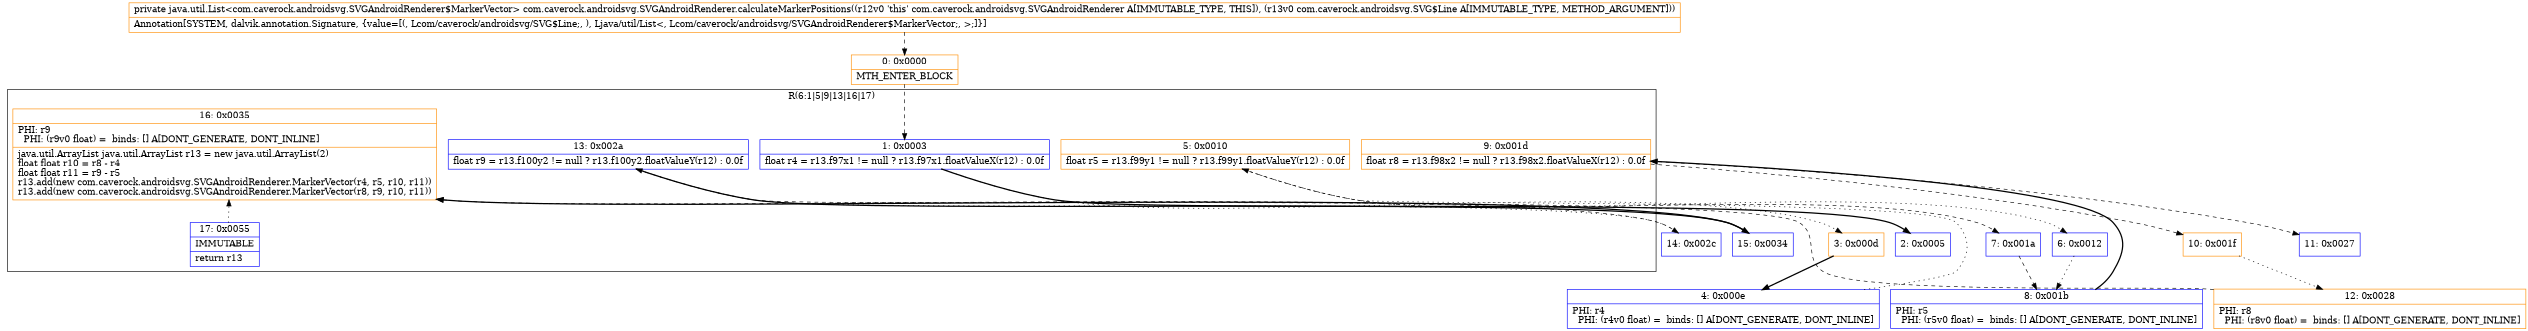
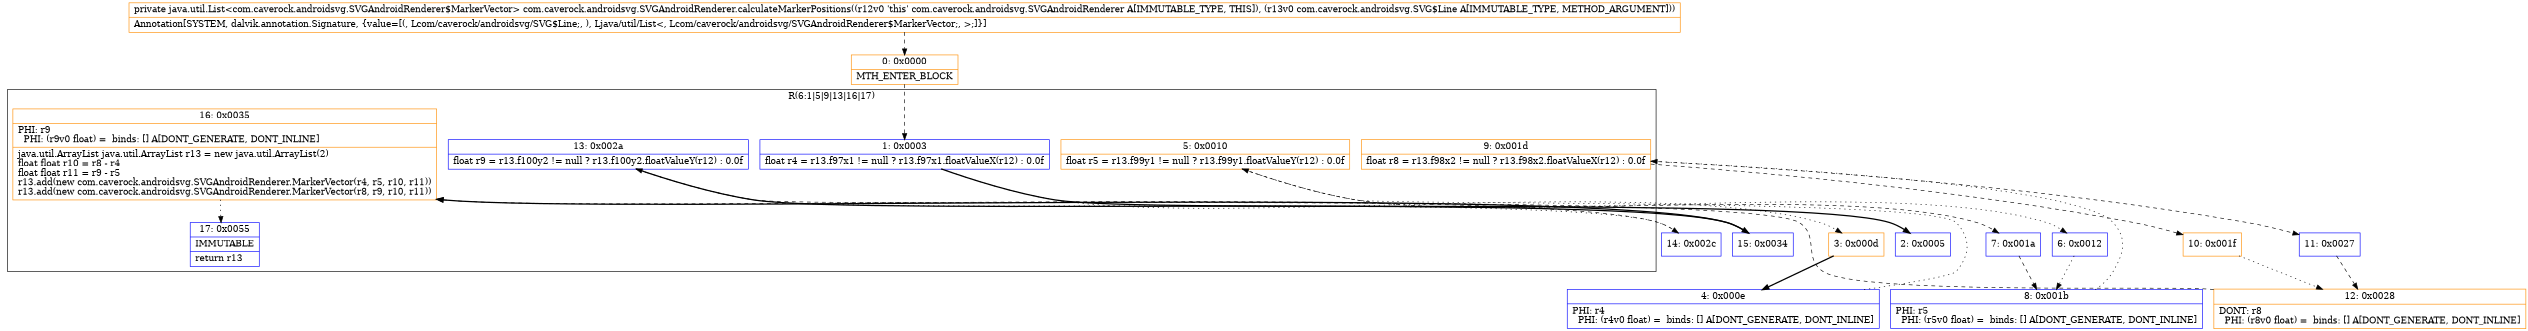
edge "8: 0x001b" -> "9: 0x001d": style bold -> dotted
edge "17: 0x0055" -> "16: 0x0035": reversed
edge "11: 0x0027" -> "12: 0x0028": added
node "12: 0x0028": text "PHI: r8" -> "DONT: r8"
